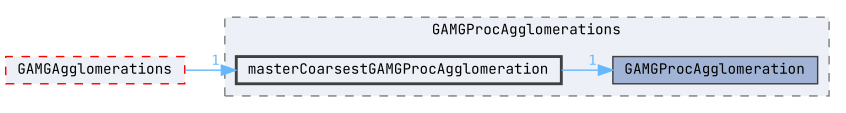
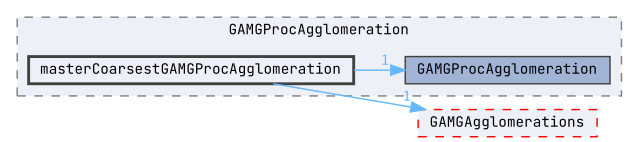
cluster "GAMGProcAgglomerations": label "GAMGProcAgglomerations" -> "GAMGProcAgglomeration"
edge "GAMGAgglomerations" -> "masterCoarsestGAMGProcAgglomeration": reversed
